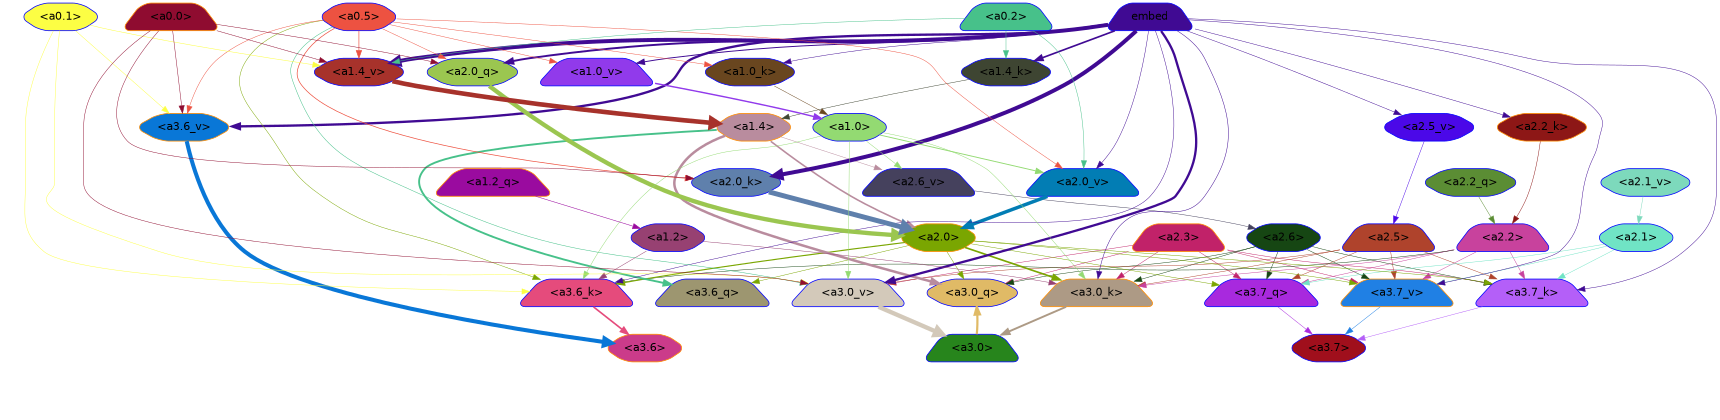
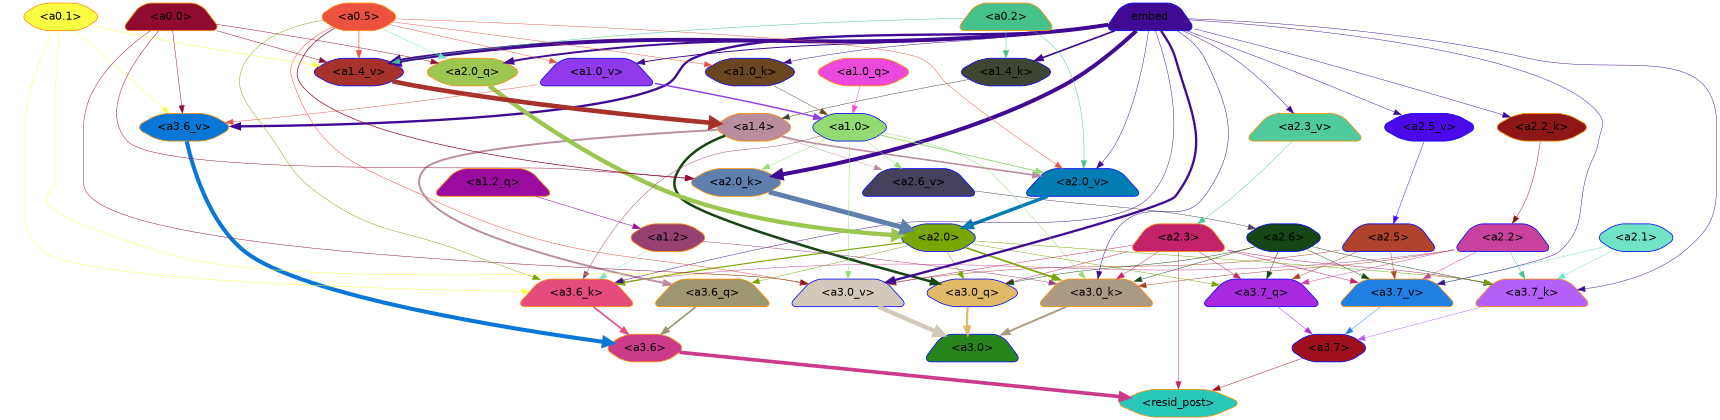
node "<a0.1>": color blue -> darkorange
node "<a0.5>": color blue -> darkorange
node "<a0.2>": color blue -> darkorange
edge "<a0.5>" -> "<a2.0_q>": color #ed5241 -> #70e4c5
edge "<a0.5>" -> "<a3.6_v>": now "<a1.0_v>" -> "<a3.6_v>"
node "<a2.0_q>": color blue -> darkorange
node "<a1.0_q>": added
node "<a2.3_v>": added
edge "<a0.5>" -> "<a2.0_k>": color #ed5241 -> #8f0c30
edge "<a1.0>" -> "<a2.0_k>": added
edge "<a1.4>" -> "<a3.6_q>": color #47c18a -> #b98c9e
edge "<a1.0>" -> "<a3.6_k>": color #93da72 -> #974172
node "<a2.0_k>": color blue -> darkorange
node "<a2.2_q>": removed
node "<a2.1_v>": removed
edge "<a1.4>" -> "<a2.0>": now "<a1.4>" -> "<a2.0_v>"
edge "<a0.5>" -> "<a3.0_v>": color #47c18a -> #ed5241
edge "<a1.4>" -> "<a3.0_q>": color #b98c9e -> #164613
node "<a1.2>": color blue -> darkorange
node "<a2.0>": color darkorange -> blue
edge "<a2.0>" -> "<a3.7_v>": removed
edge "<a2.1>" -> "<a3.7_q>": removed
edge "<a2.2>" -> "<a3.7_k>": color #c8429d -> #47c18a
edge "<a1.2>" -> "<a3.6_k>": color #974172 -> #70e4c5
edge "<a2.5>" -> "<a3.0_k>": removed
edge "<a2.5>" -> "<a3.7_k>": removed
edge "<a2.2>" -> "<a3.6_k>": color #164613 -> #c8429d
edge "<a2.2>" -> "<a3.0_k>": color #c8429d -> #af432c
node "<a3.6_k>": color blue -> darkorange
node "<a3.6_q>": color blue -> darkorange
node "<a3.7_k>": color blue -> darkorange
edge "<a3.6_q>" -> "<a3.6>": added
edge "<a3.0>" -> "<a3.0_q>": reversed
node "<resid_post>": added
